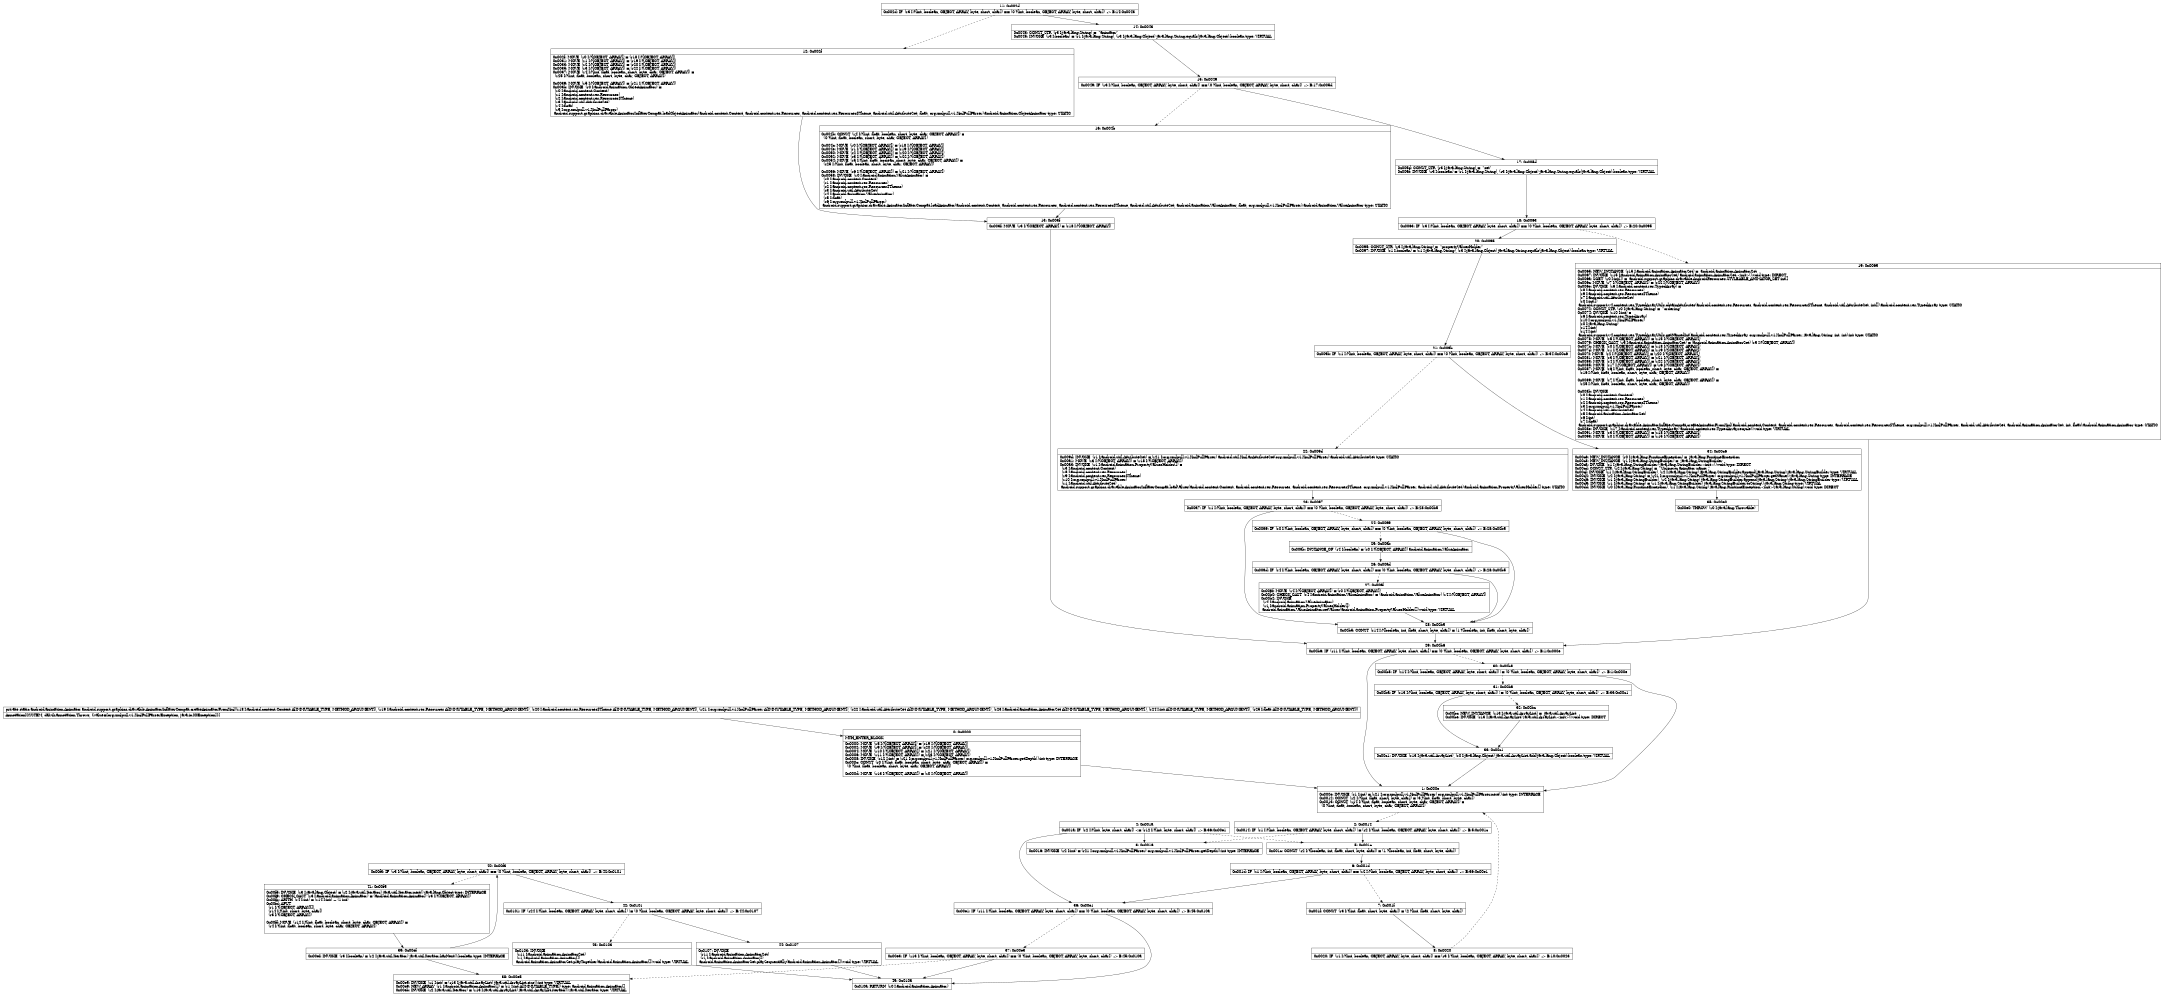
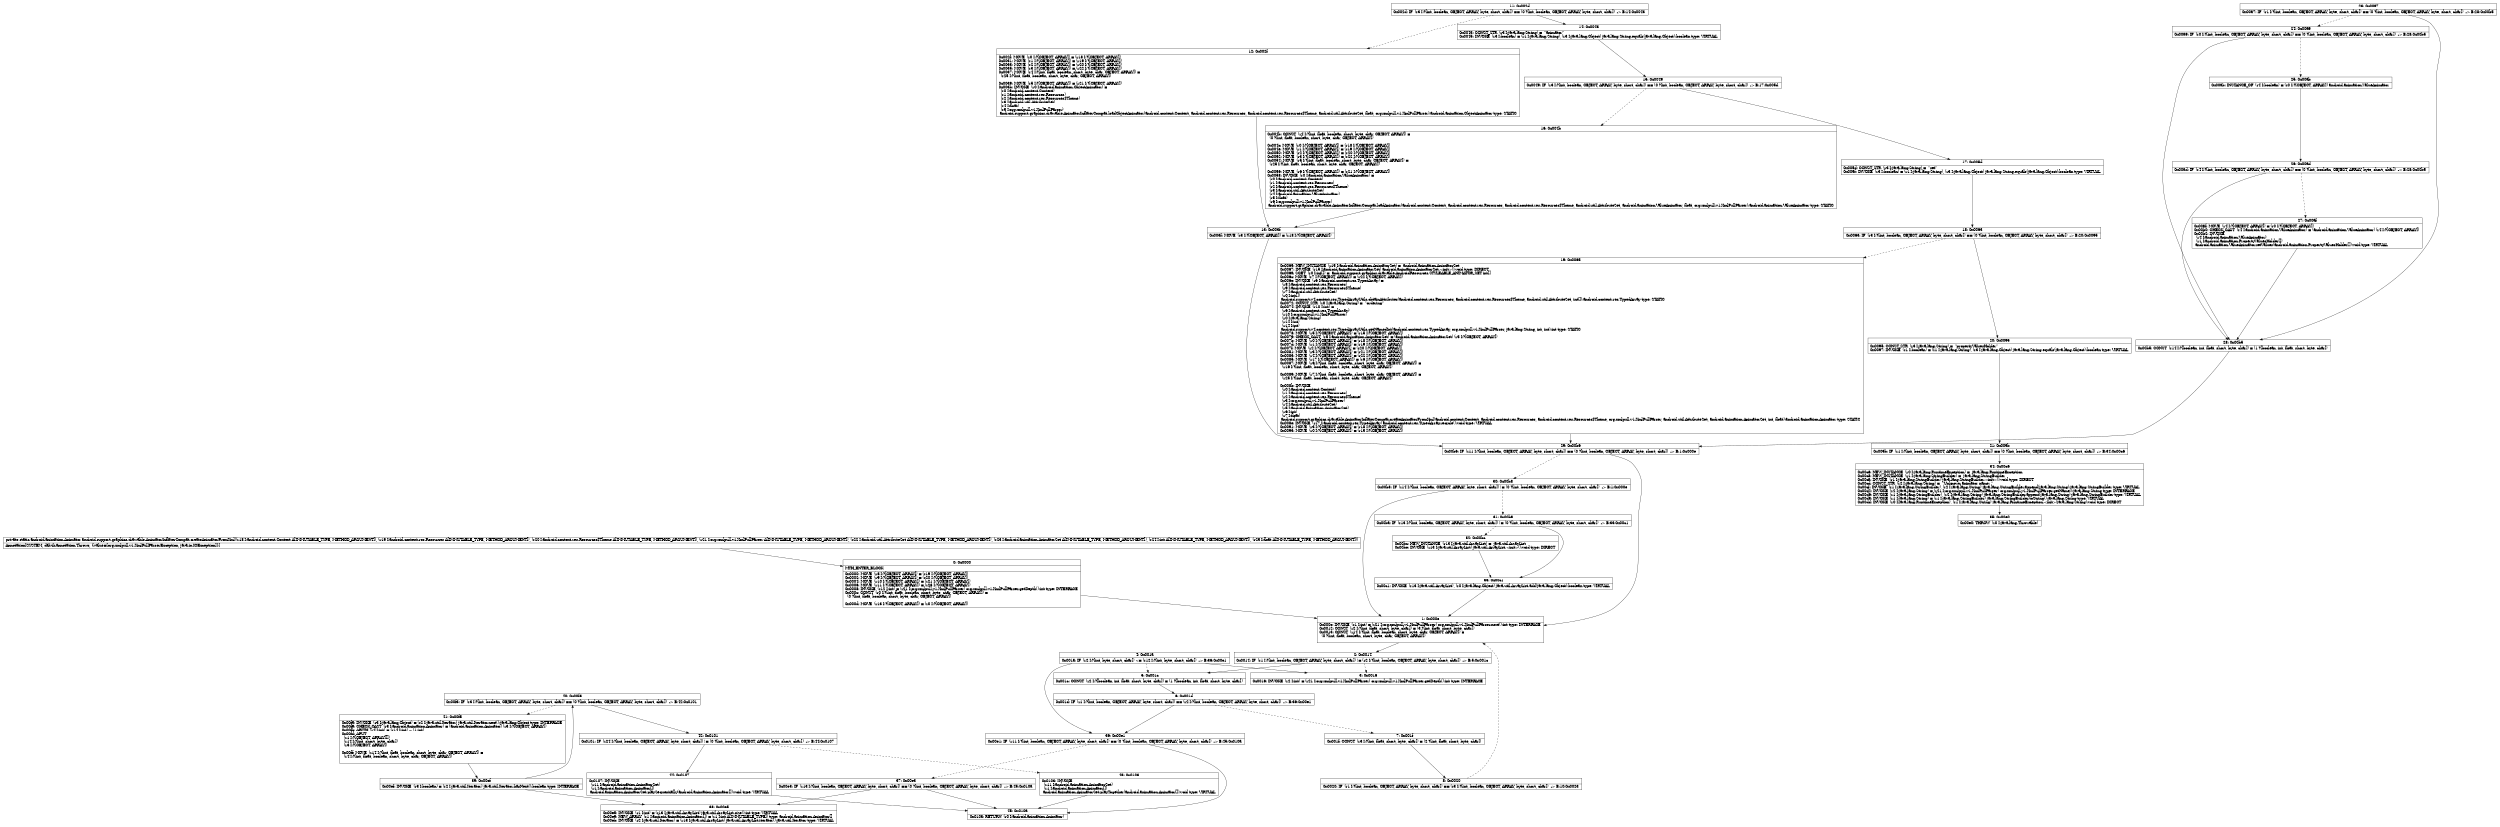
node "22: 0x009d": removed
edge "1: 0x000e" -> "2: 0x0014": style dashed -> solid
edge "37: 0x00e3" -> "38: 0x00e5": style dashed -> solid
